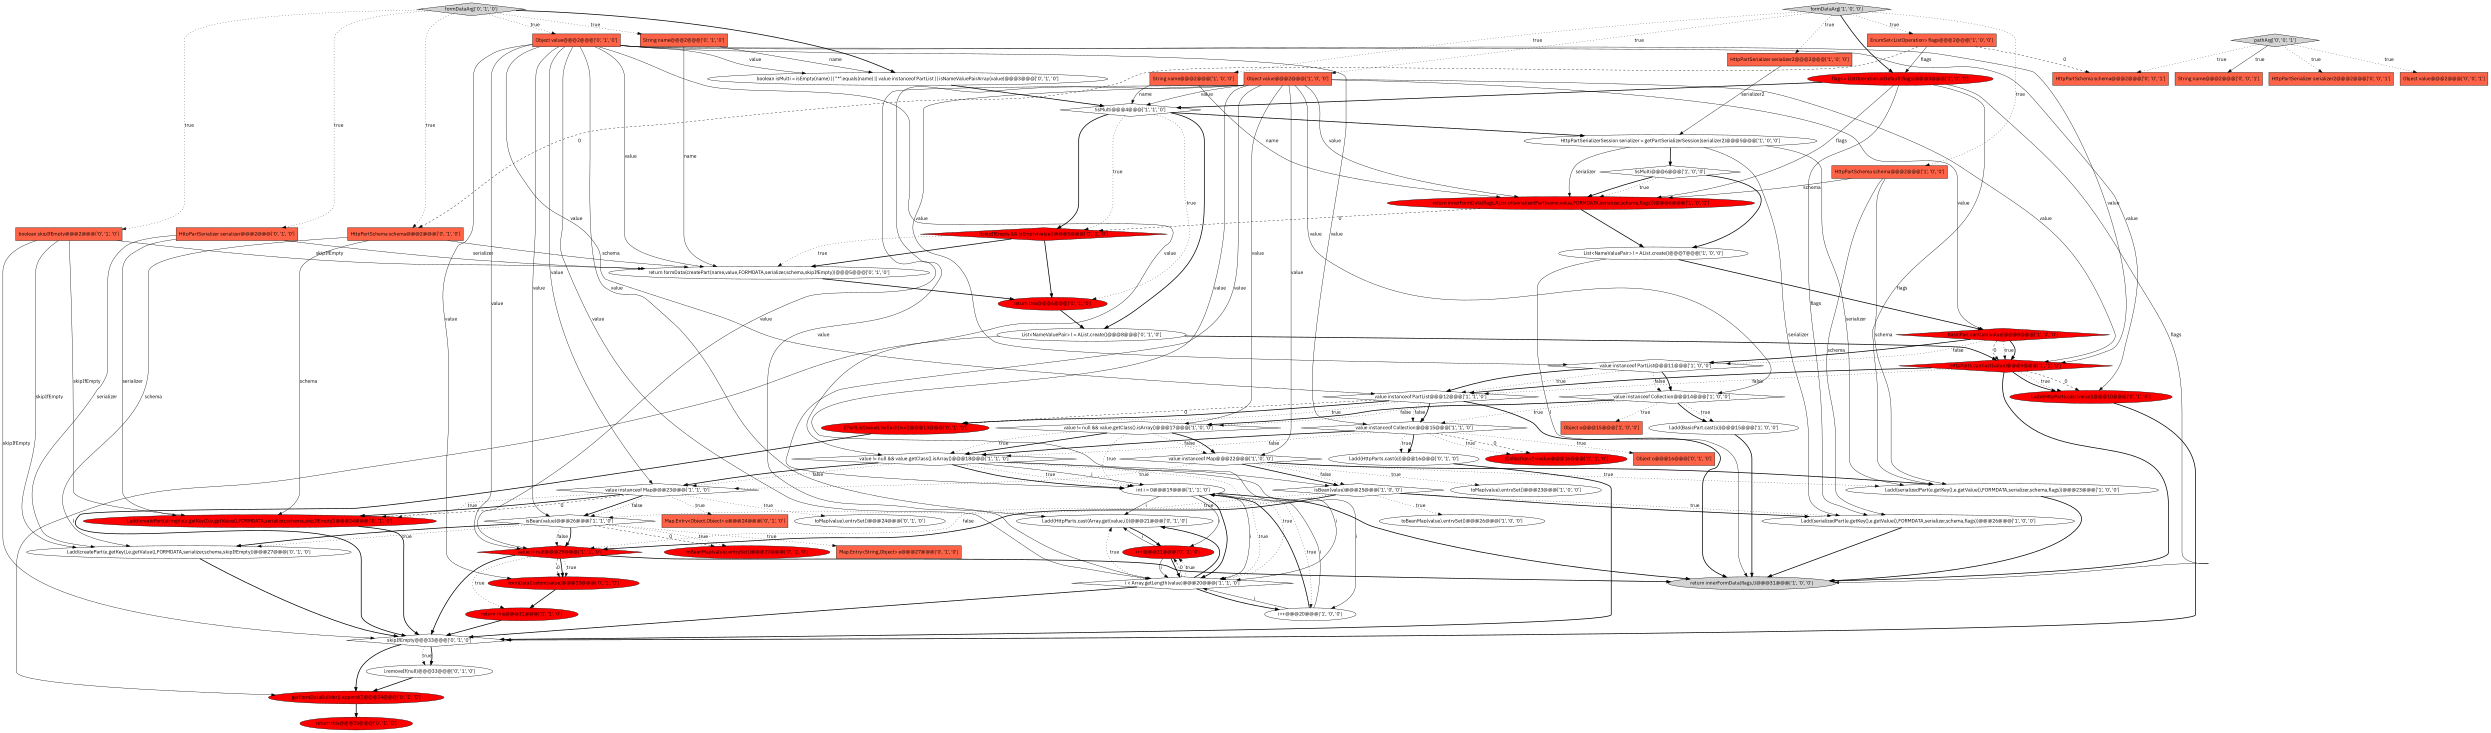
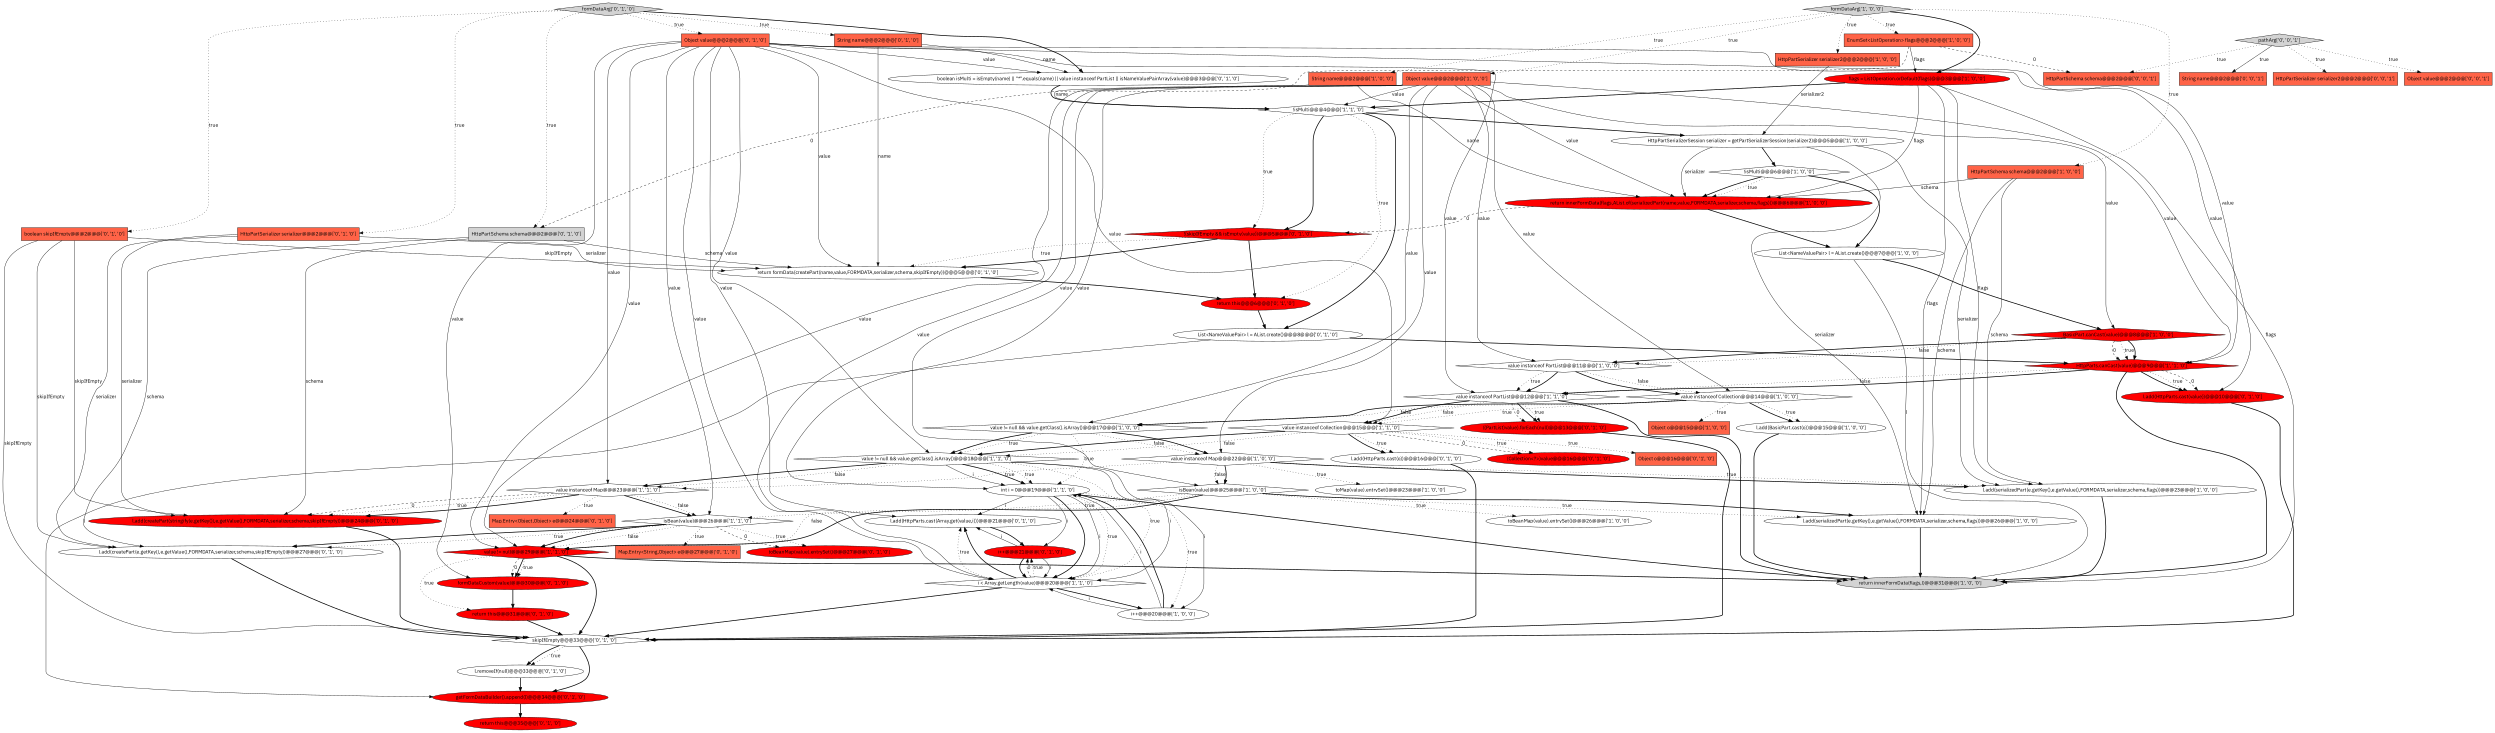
node "HttpPartSchema schema@@@2@@@['0', '1', '0']": fillcolor tomato -> lightgray
node "toMap(value).entrySet()@@@24@@@['0', '1', '0']": removed
